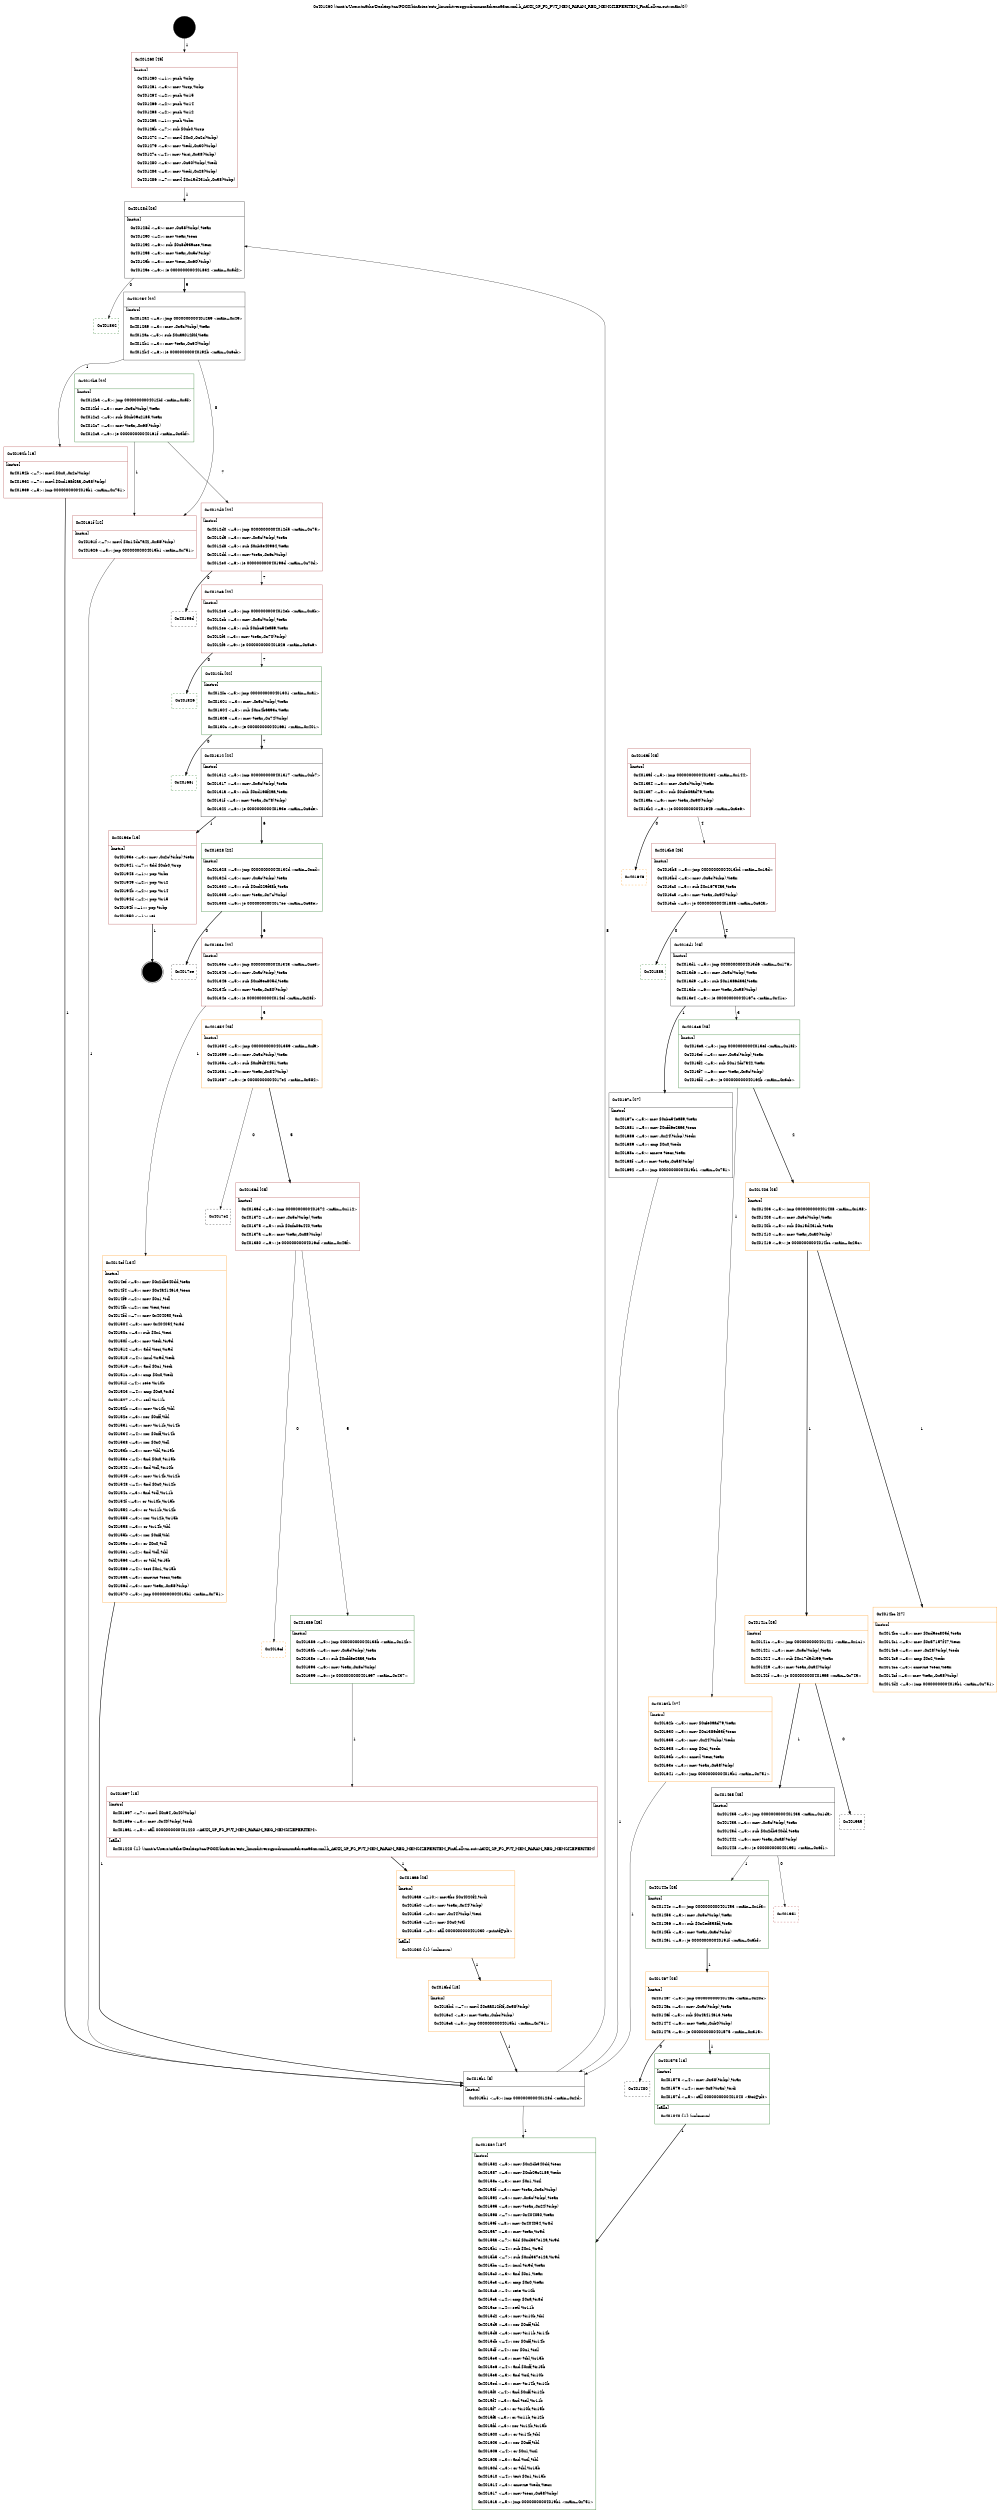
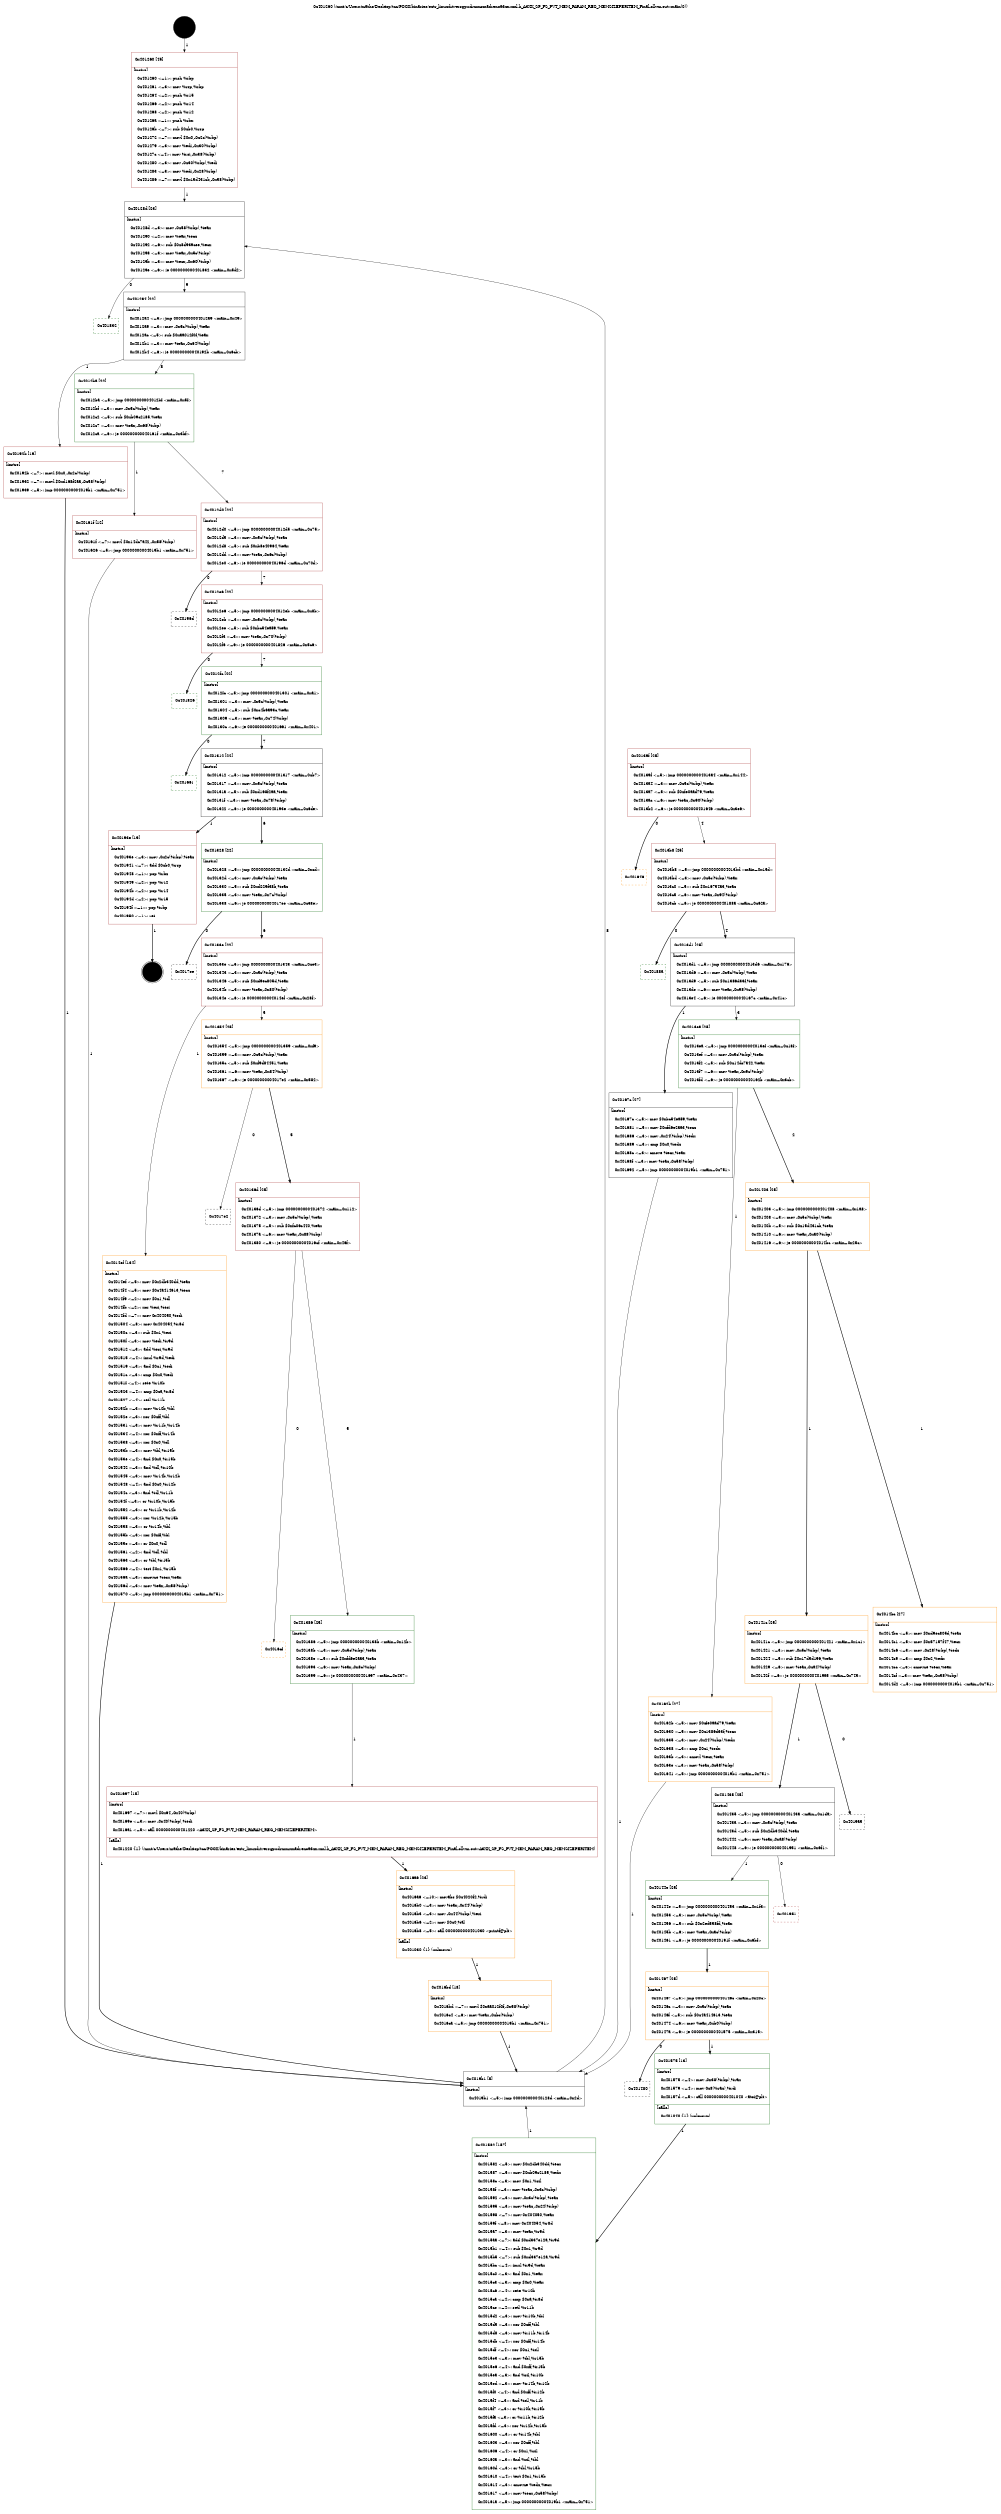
edge "0x40128d [23]" -> "0x4012a4 [22]": style bold -> solid
edge "0x4012a4 [22]" -> "0x40161f [12]": now "0x4012a4 [22]" -> "0x4012ba [22]"
edge "0x4019b1 [5]" -> "0x401582 [157]": reversed
